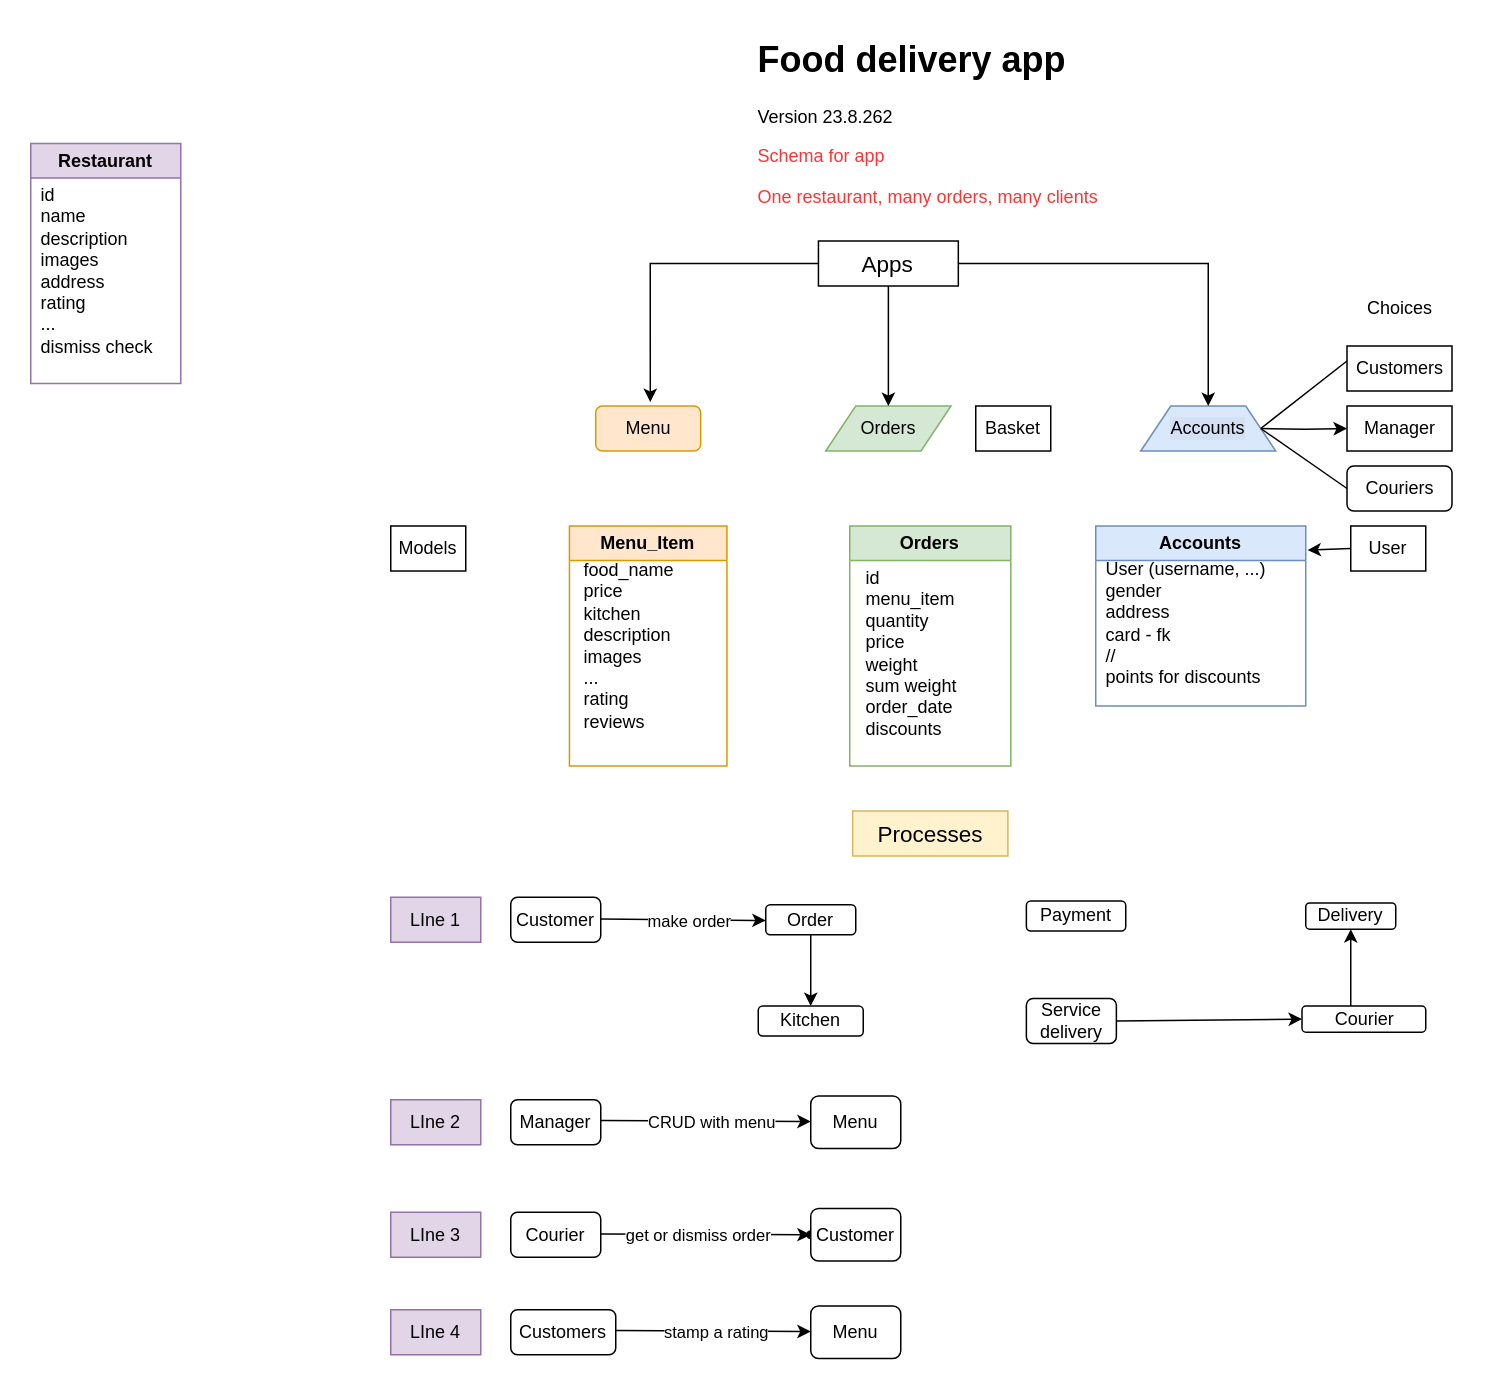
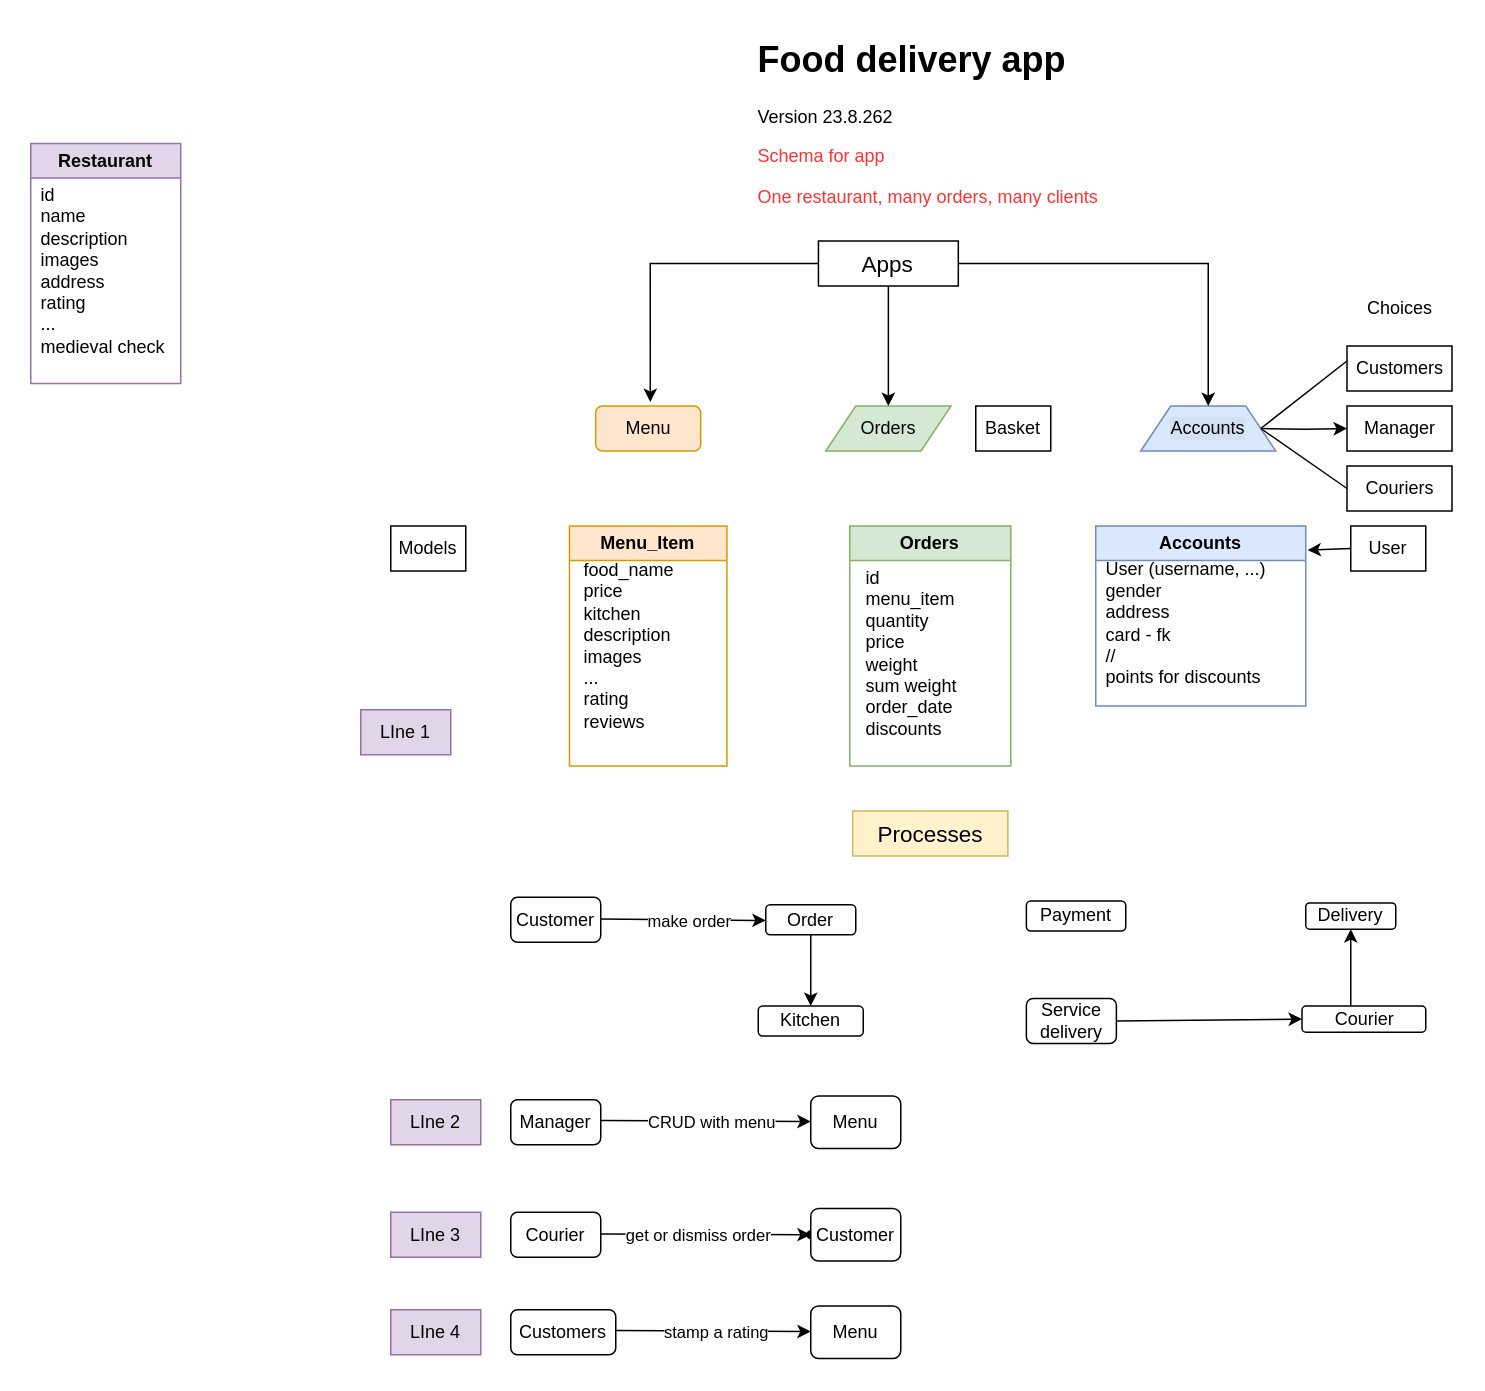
node "idname description images address rating ... dismiss check": label "idname description images address rating ... dismiss check" -> "idname description images address rating ... medieval check"
node "Couriers": shape rounded rectangle -> rectangle
node "LIne 1": moved (436, 920) -> (406, 732)
